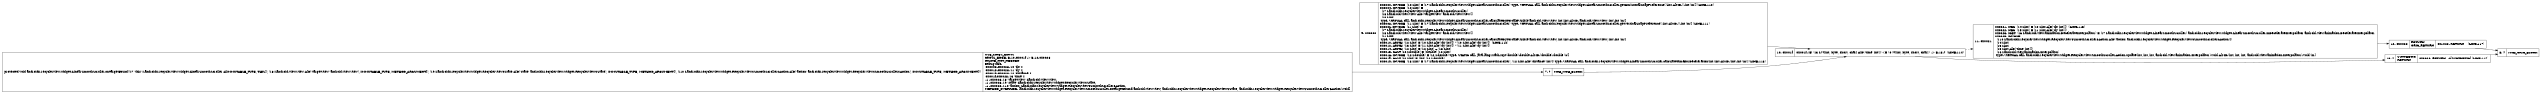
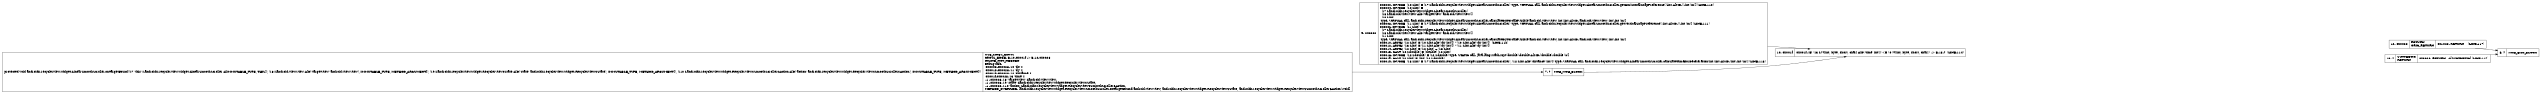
node "11: 0x0021": removed
node "8: ?": text "MTH_ORIG_BLOCK" -> "MTH_EXIT_BLOCK"
edge "10: 0x001f" -> "13: ?": removed
